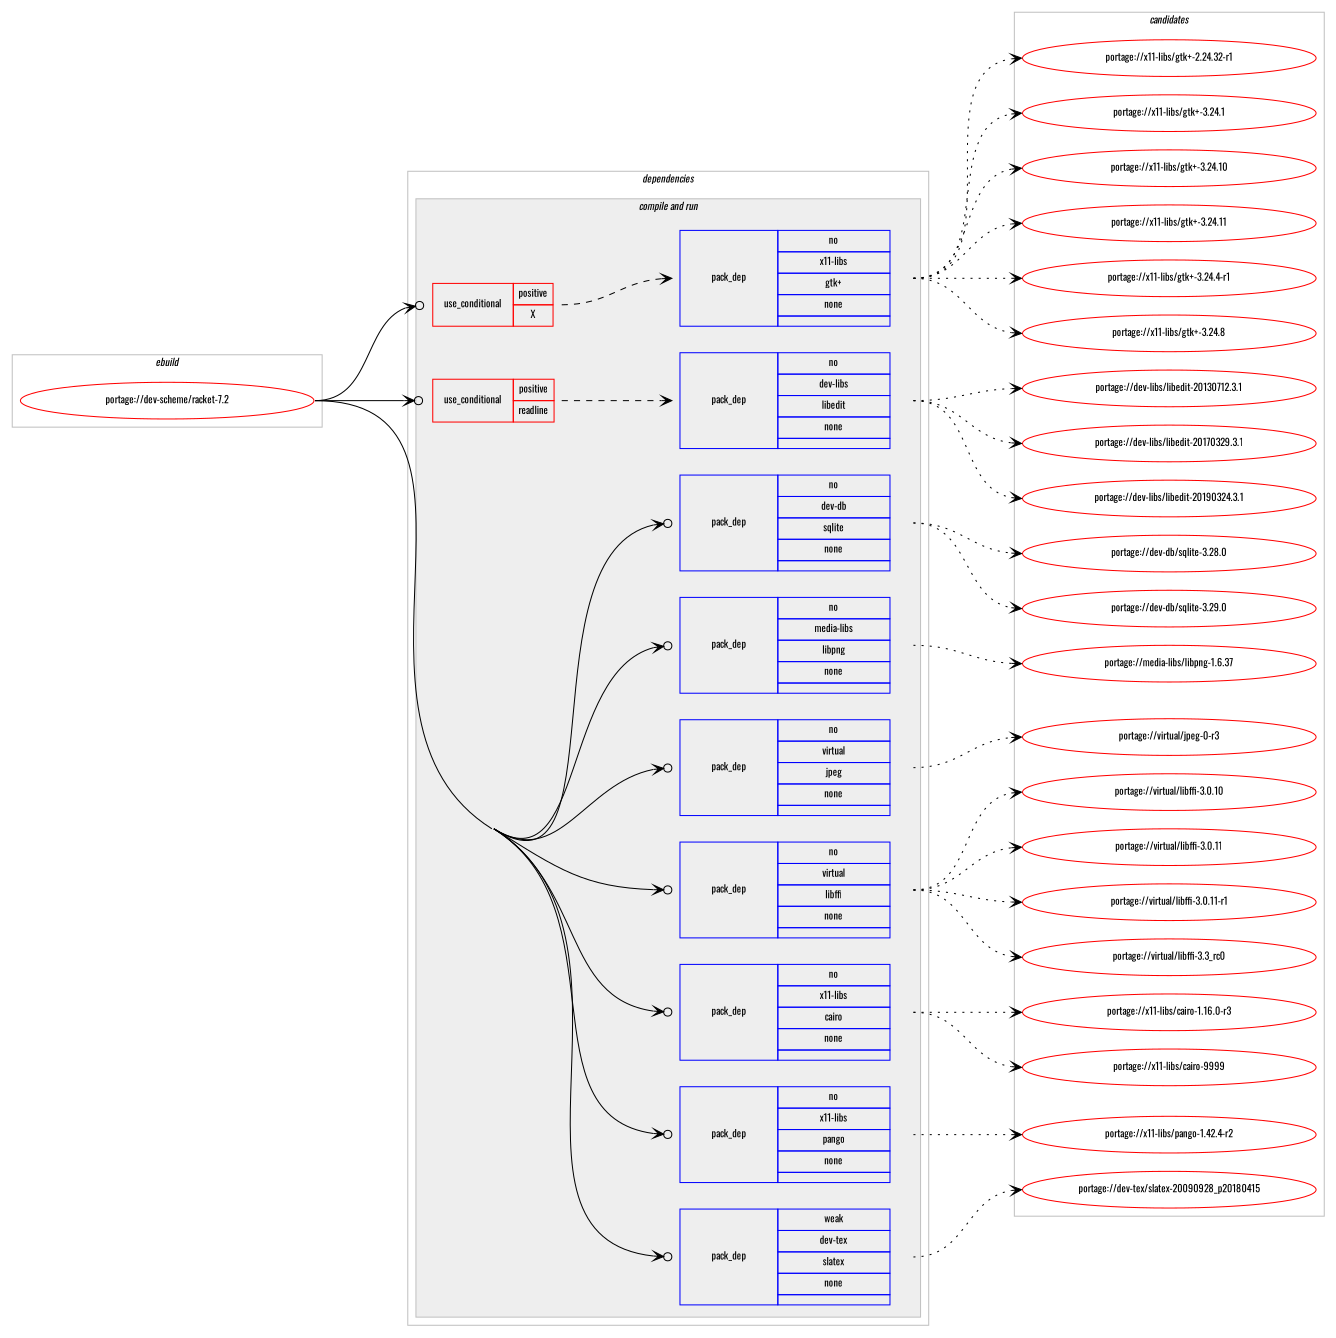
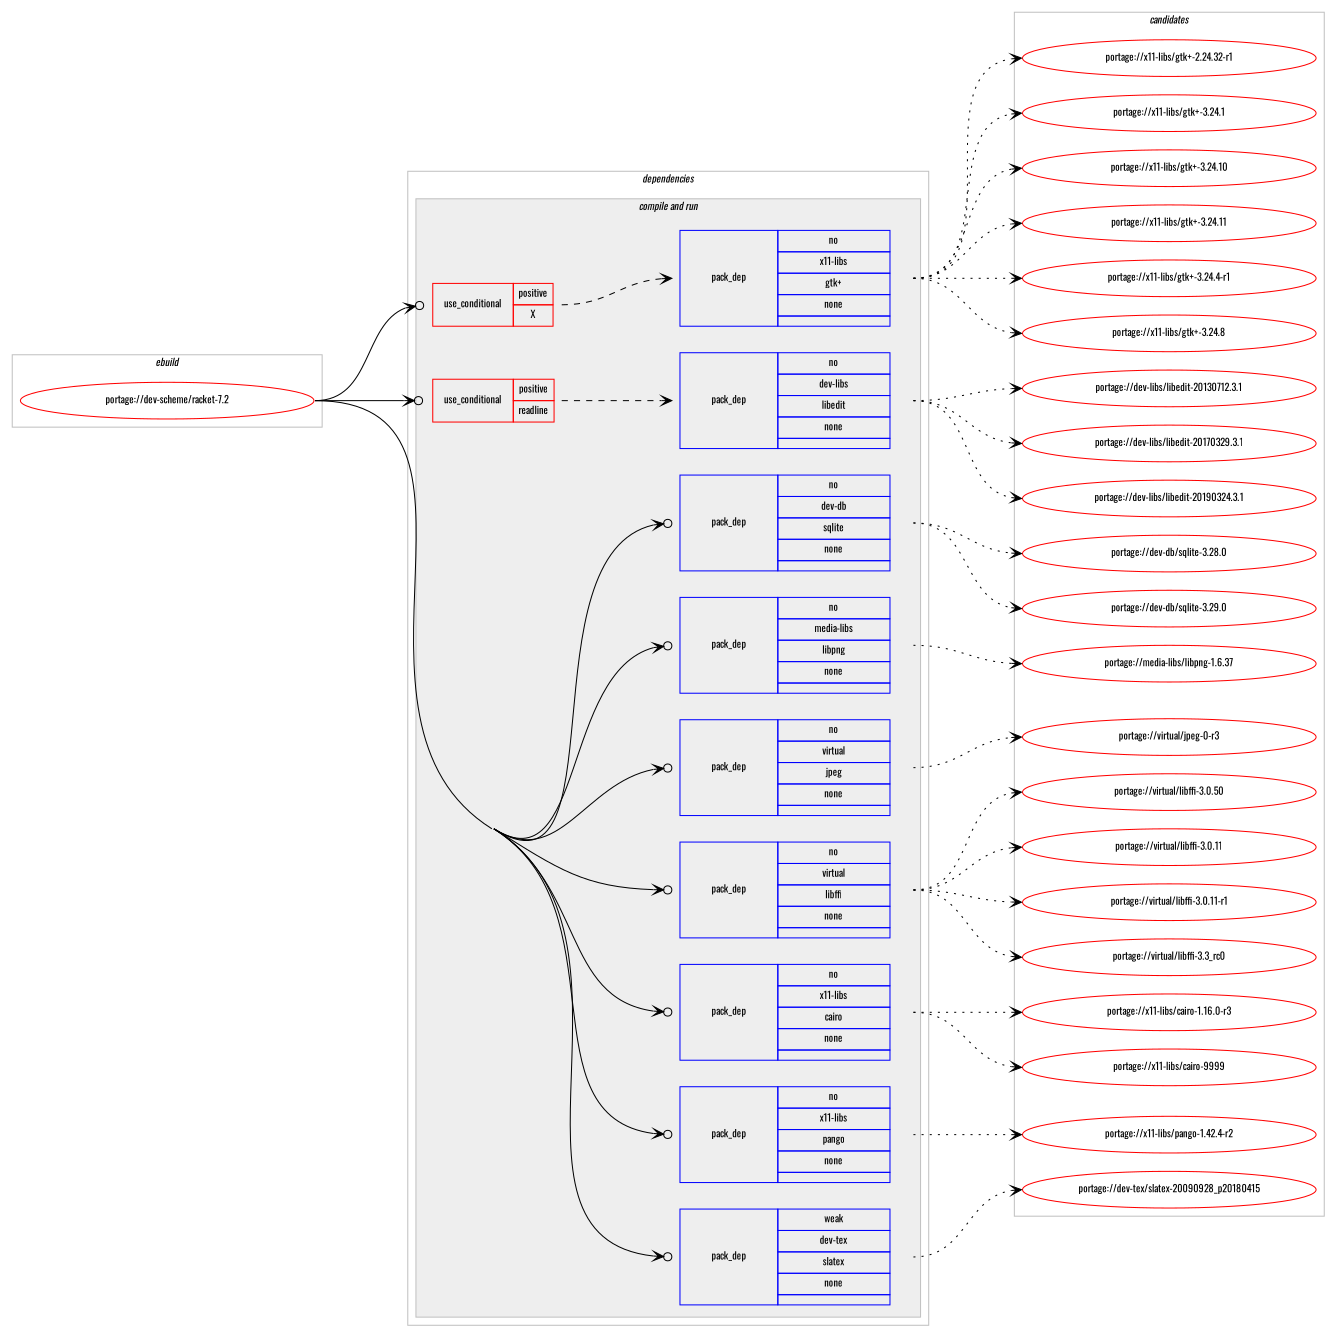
node "portage://virtual/libffi-3.0.10": label "portage://virtual/libffi-3.0.10" -> "portage://virtual/libffi-3.0.50"
